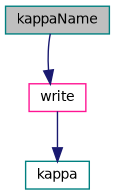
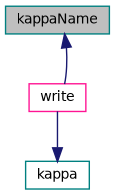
edge "kappaName" -> "write": reversed
